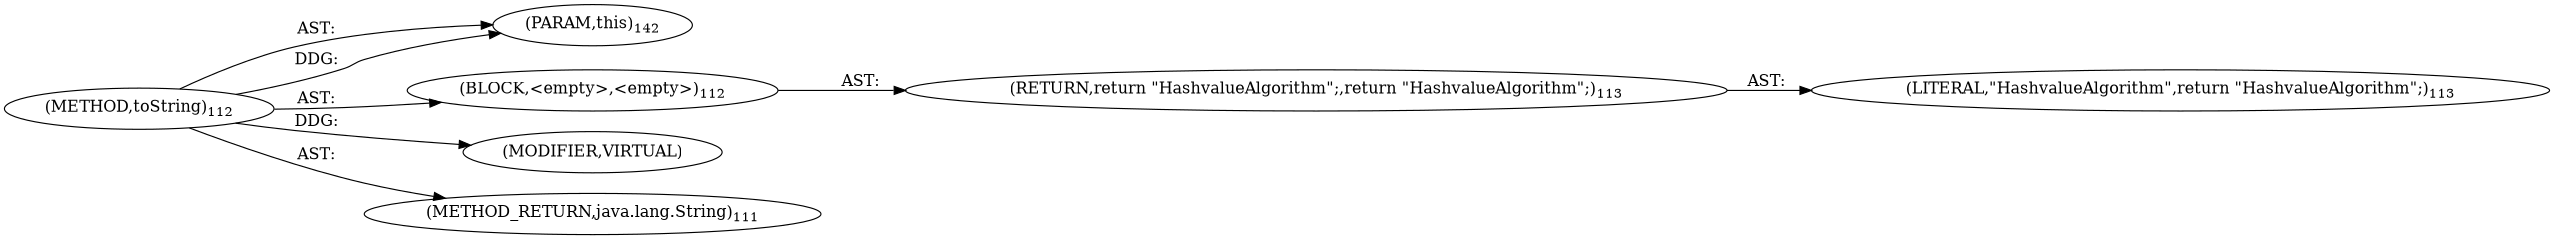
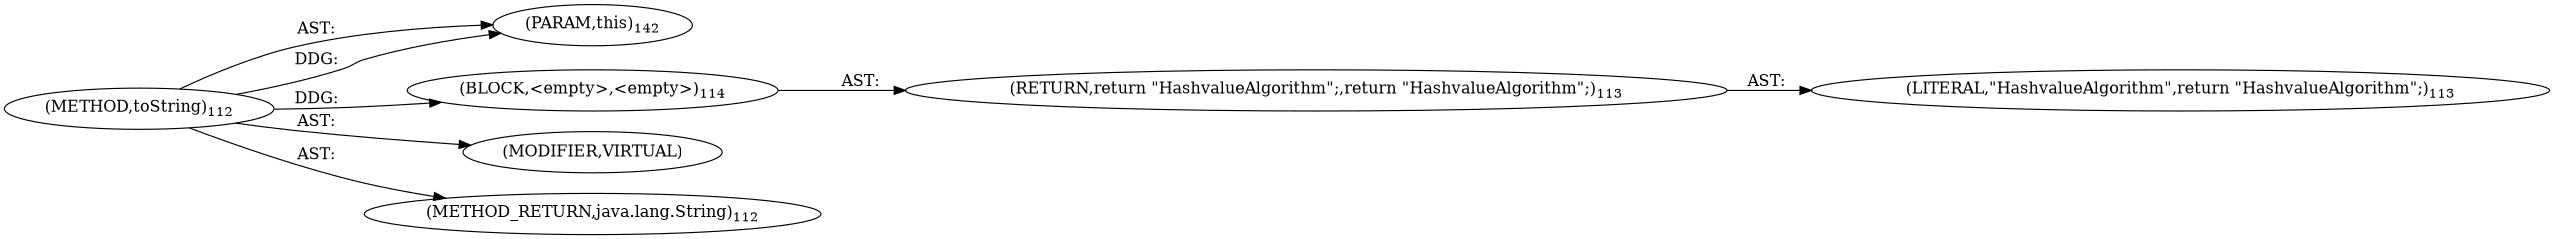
node "(BLOCK,<empty>,<empty>)": text "112" -> "114"
edge "(METHOD,toString)" -> "(BLOCK,<empty>,<empty>)": label "AST: " -> "DDG: "
edge "(METHOD,toString)" -> "(MODIFIER,VIRTUAL)": label "DDG: " -> "AST: "
node "(METHOD_RETURN,java.lang.String)": text "111" -> "112"
